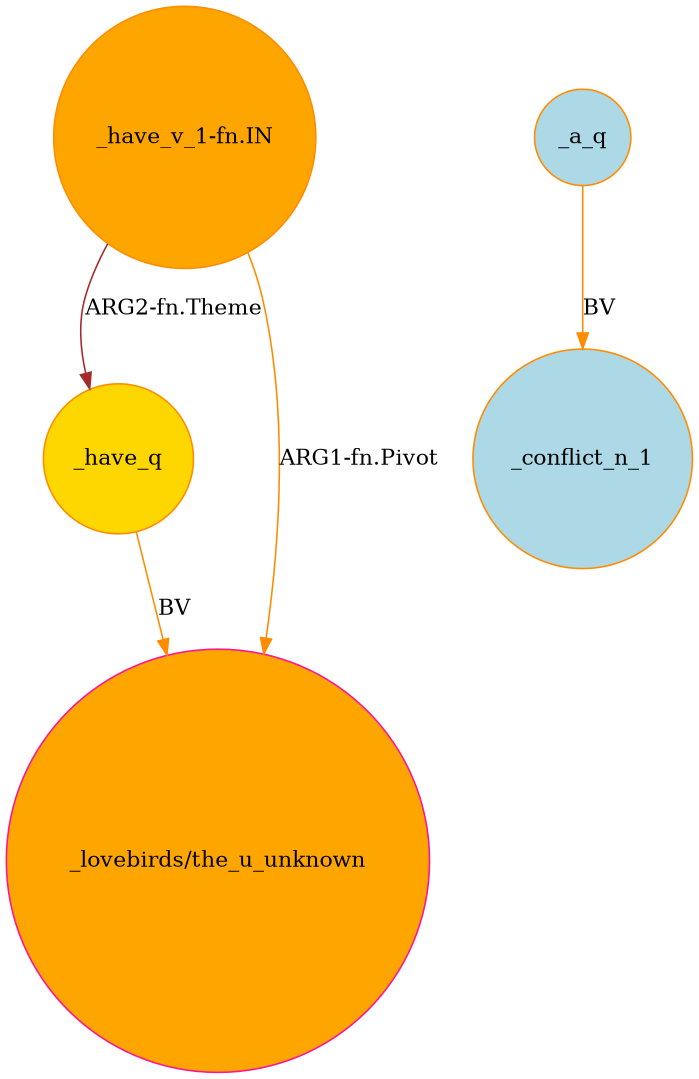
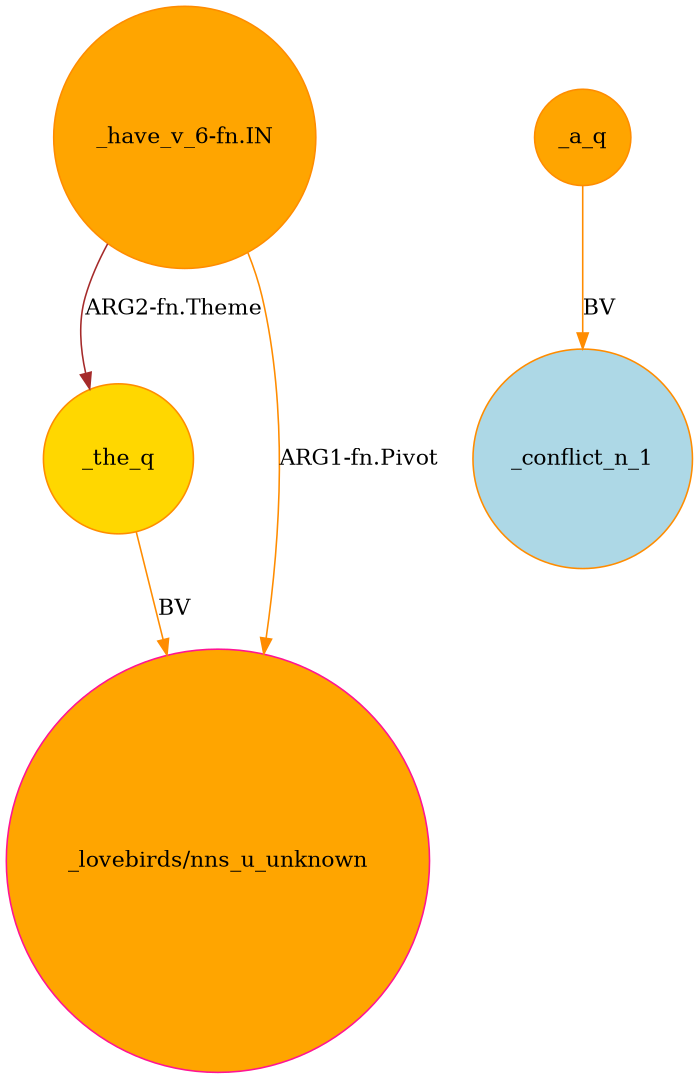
node "_have_v_1-fn.IN": label "_have_v_1-fn.IN" -> "_have_v_6-fn.IN"
node "_a_q": fillcolor lightblue -> orange
node "_have_q": label "_have_q" -> "_the_q"
node "_lovebirds/the_u_unknown": label "_lovebirds/the_u_unknown" -> "_lovebirds/nns_u_unknown"
